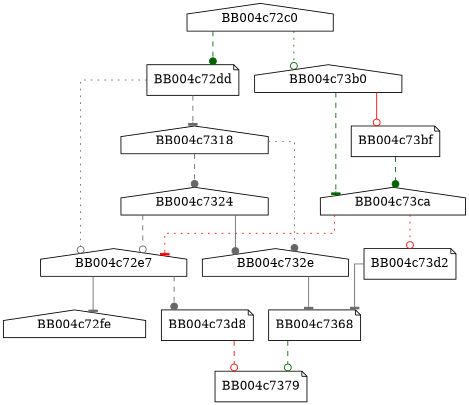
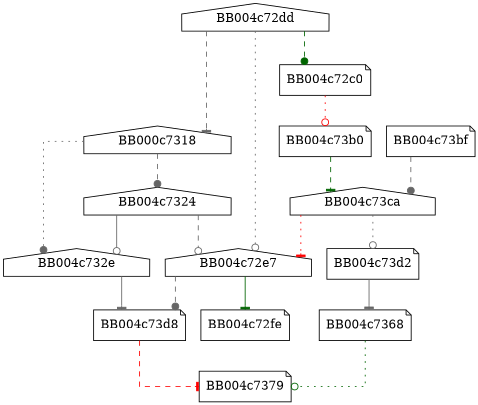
node "BB004c72c0": shape house -> note
edge "BB004c72c0" -> "BB004c72dd": reversed
edge "BB004c72c0" -> "BB004c73b0": color darkgreen -> red
node "BB004c72dd": shape note -> house
node "BB004c73b0": shape house -> note
edge "BB004c73b0" -> "BB004c73bf": removed
node "BB004c7318": label "BB004c7318" -> "BB000c7318"
edge "BB004c73bf" -> "BB004c73ca": color darkgreen -> gray40
edge "BB004c7324" -> "BB004c732e": arrowhead dot -> odot
edge "BB004c73ca" -> "BB004c73d2": color red -> gray40
edge "BB004c732e" -> "BB004c7368": now "BB004c732e" -> "BB004c73d8"
edge "BB004c72e7" -> "BB004c72fe": color gray40 -> darkgreen
node "BB004c72fe": shape house -> note
edge "BB004c73d8" -> "BB004c7379": arrowhead odot -> tee
edge "BB004c7368" -> "BB004c7379": style dashed -> dotted
